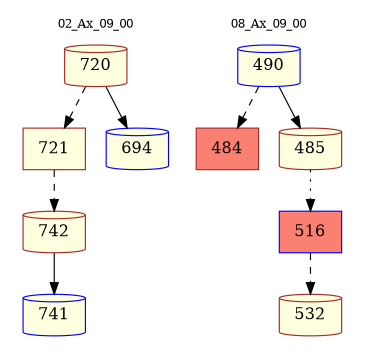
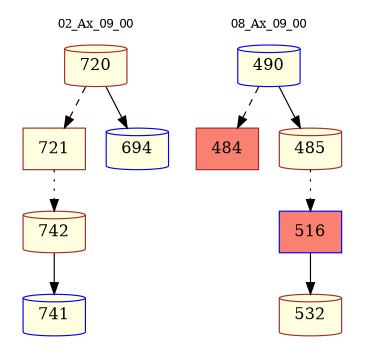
edge "721" -> "742": style dashed -> dotted
edge "516" -> "532": style dashed -> solid
